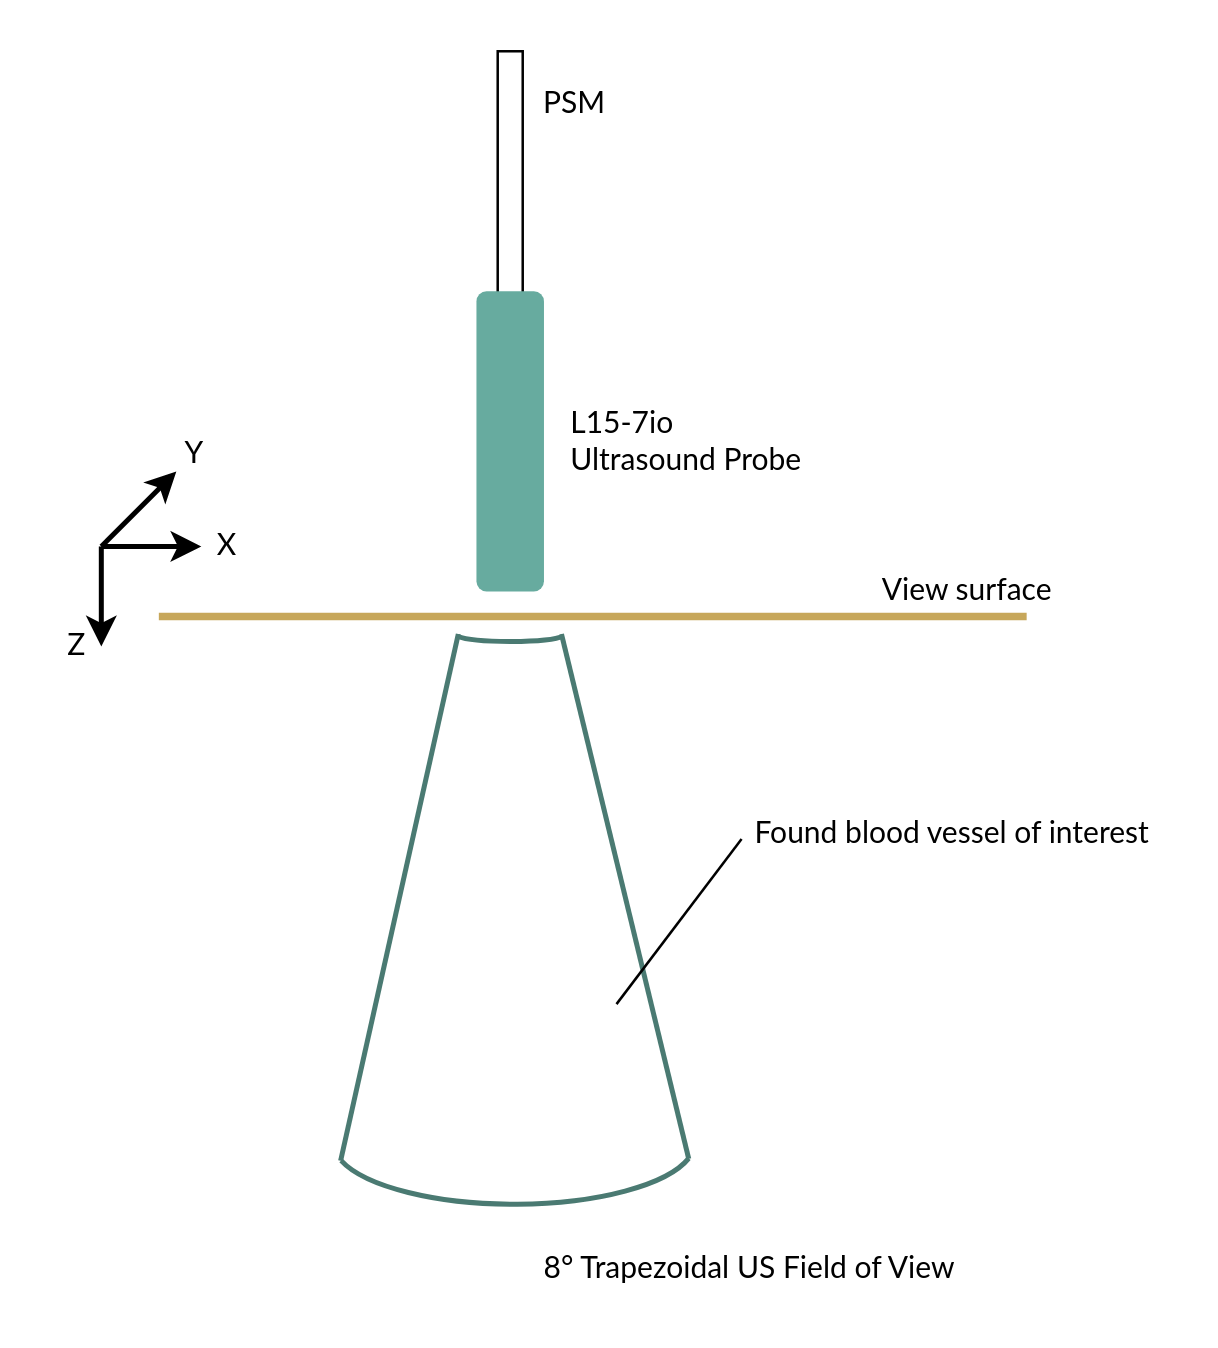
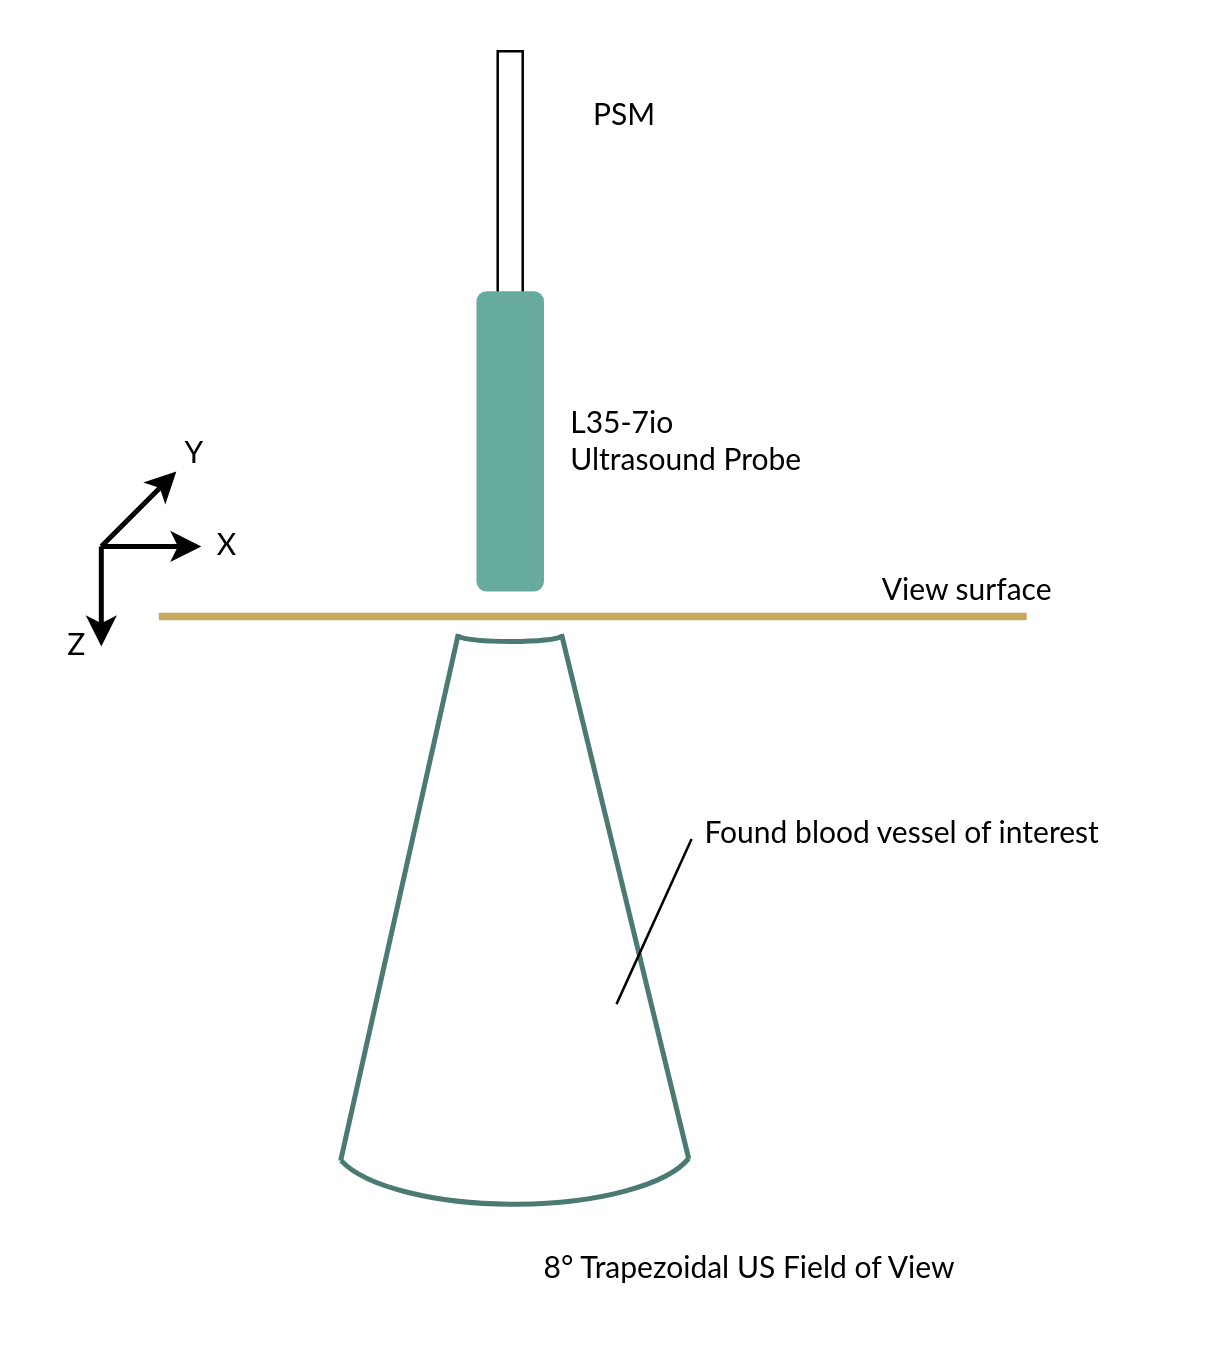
node "PSM": moved (573, 104) -> (623, 116)
node "L15-7io Ultrasound Probe": label "L15-7io Ultrasound Probe" -> "L35-7io Ultrasound Probe"
node "Found blood vessel of interest": moved (951, 834) -> (901, 834)
